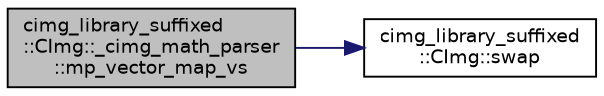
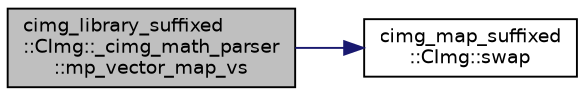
node "cimg_library_suffixed ::CImg::swap": label "cimg_library_suffixed ::CImg::swap" -> "cimg_map_suffixed ::CImg::swap"
